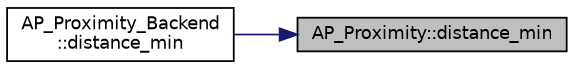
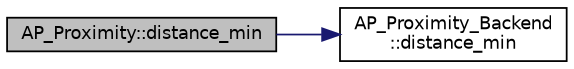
edge "AP_Proximity_Backend ::distance_min" -> "AP_Proximity::distance_min": reversed
